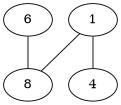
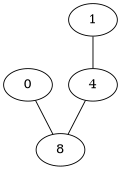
node "6": label "6" -> "0"
edge "1" -- "8": now "4" -- "8"
